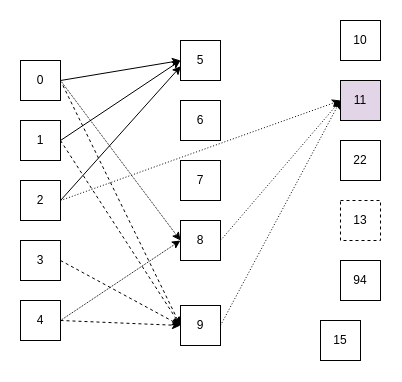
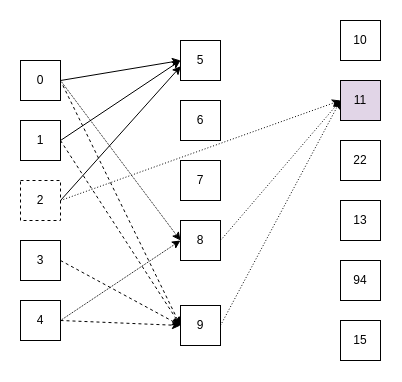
node "2": style solid -> dashed
node "13": style dashed -> solid
node "15": moved (341, 341) -> (361, 341)
